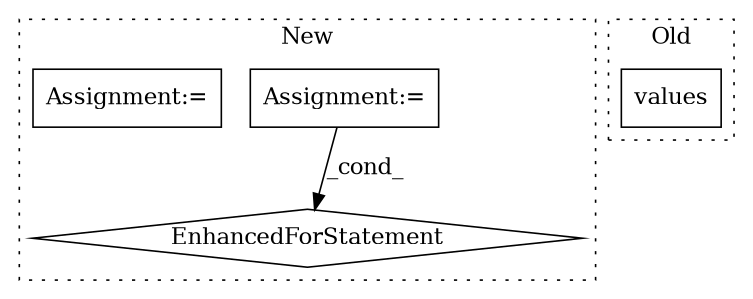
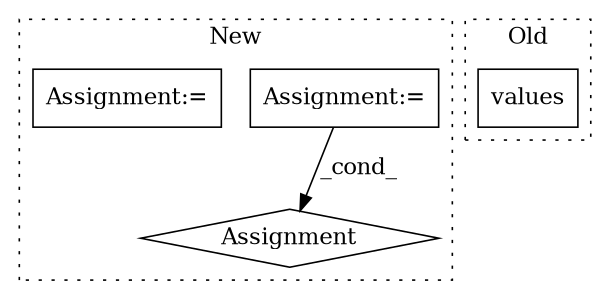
node "EnhancedForStatement": label "EnhancedForStatement" -> "Assignment"
